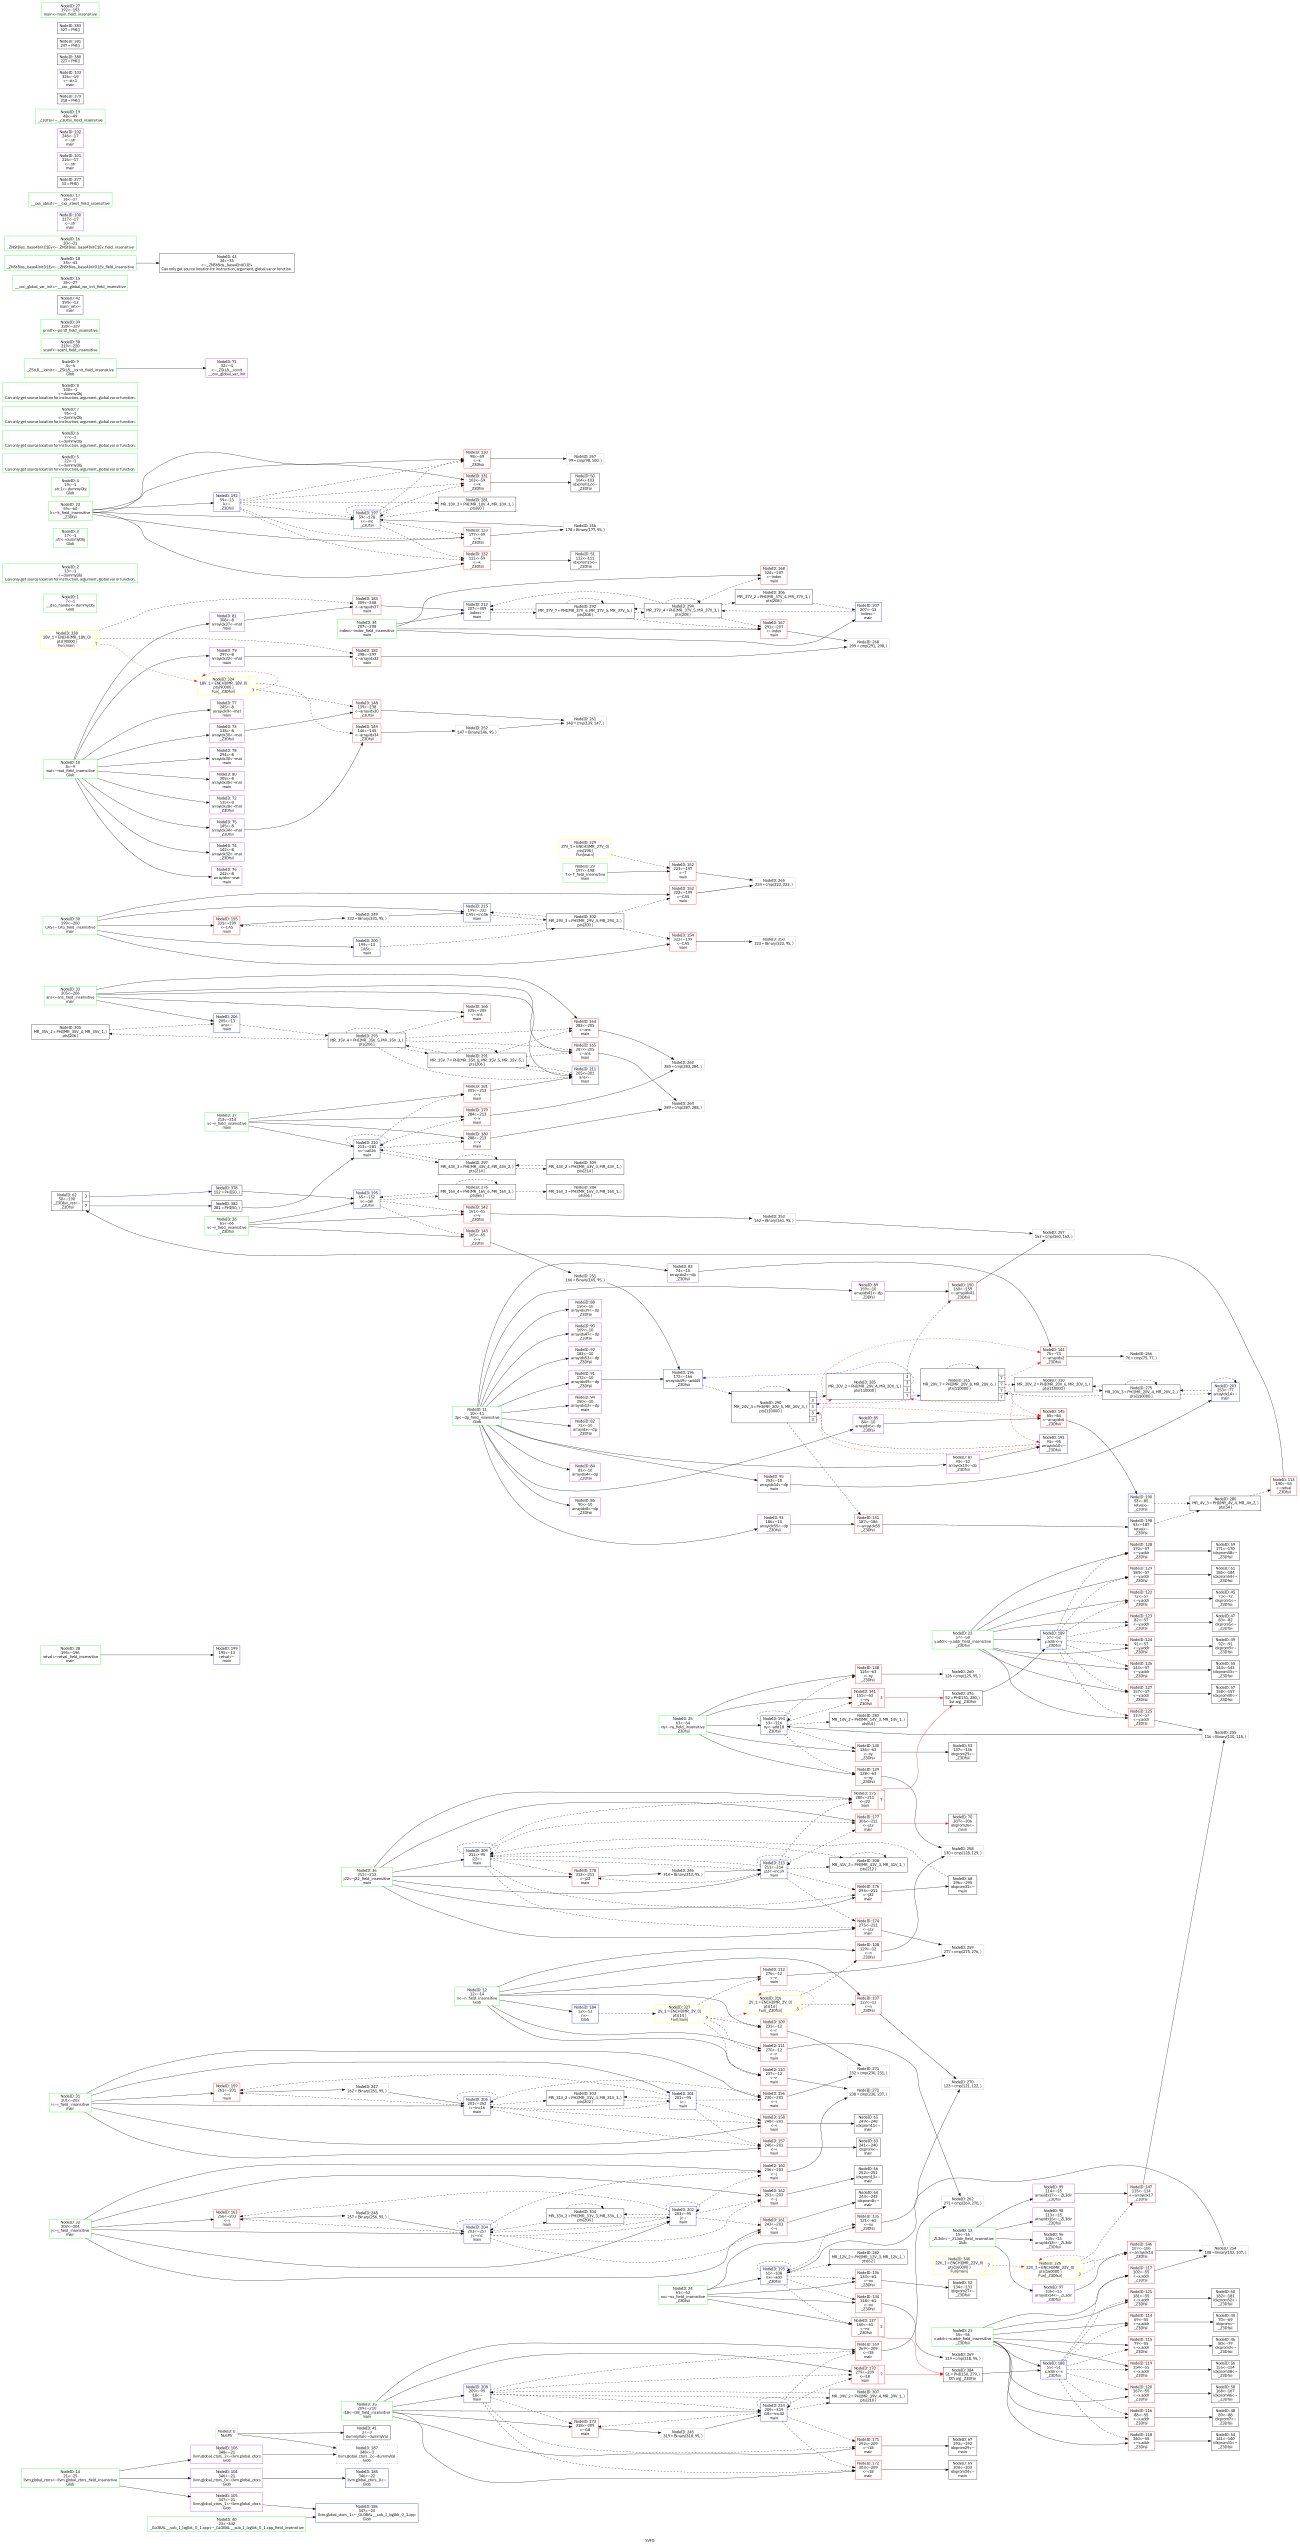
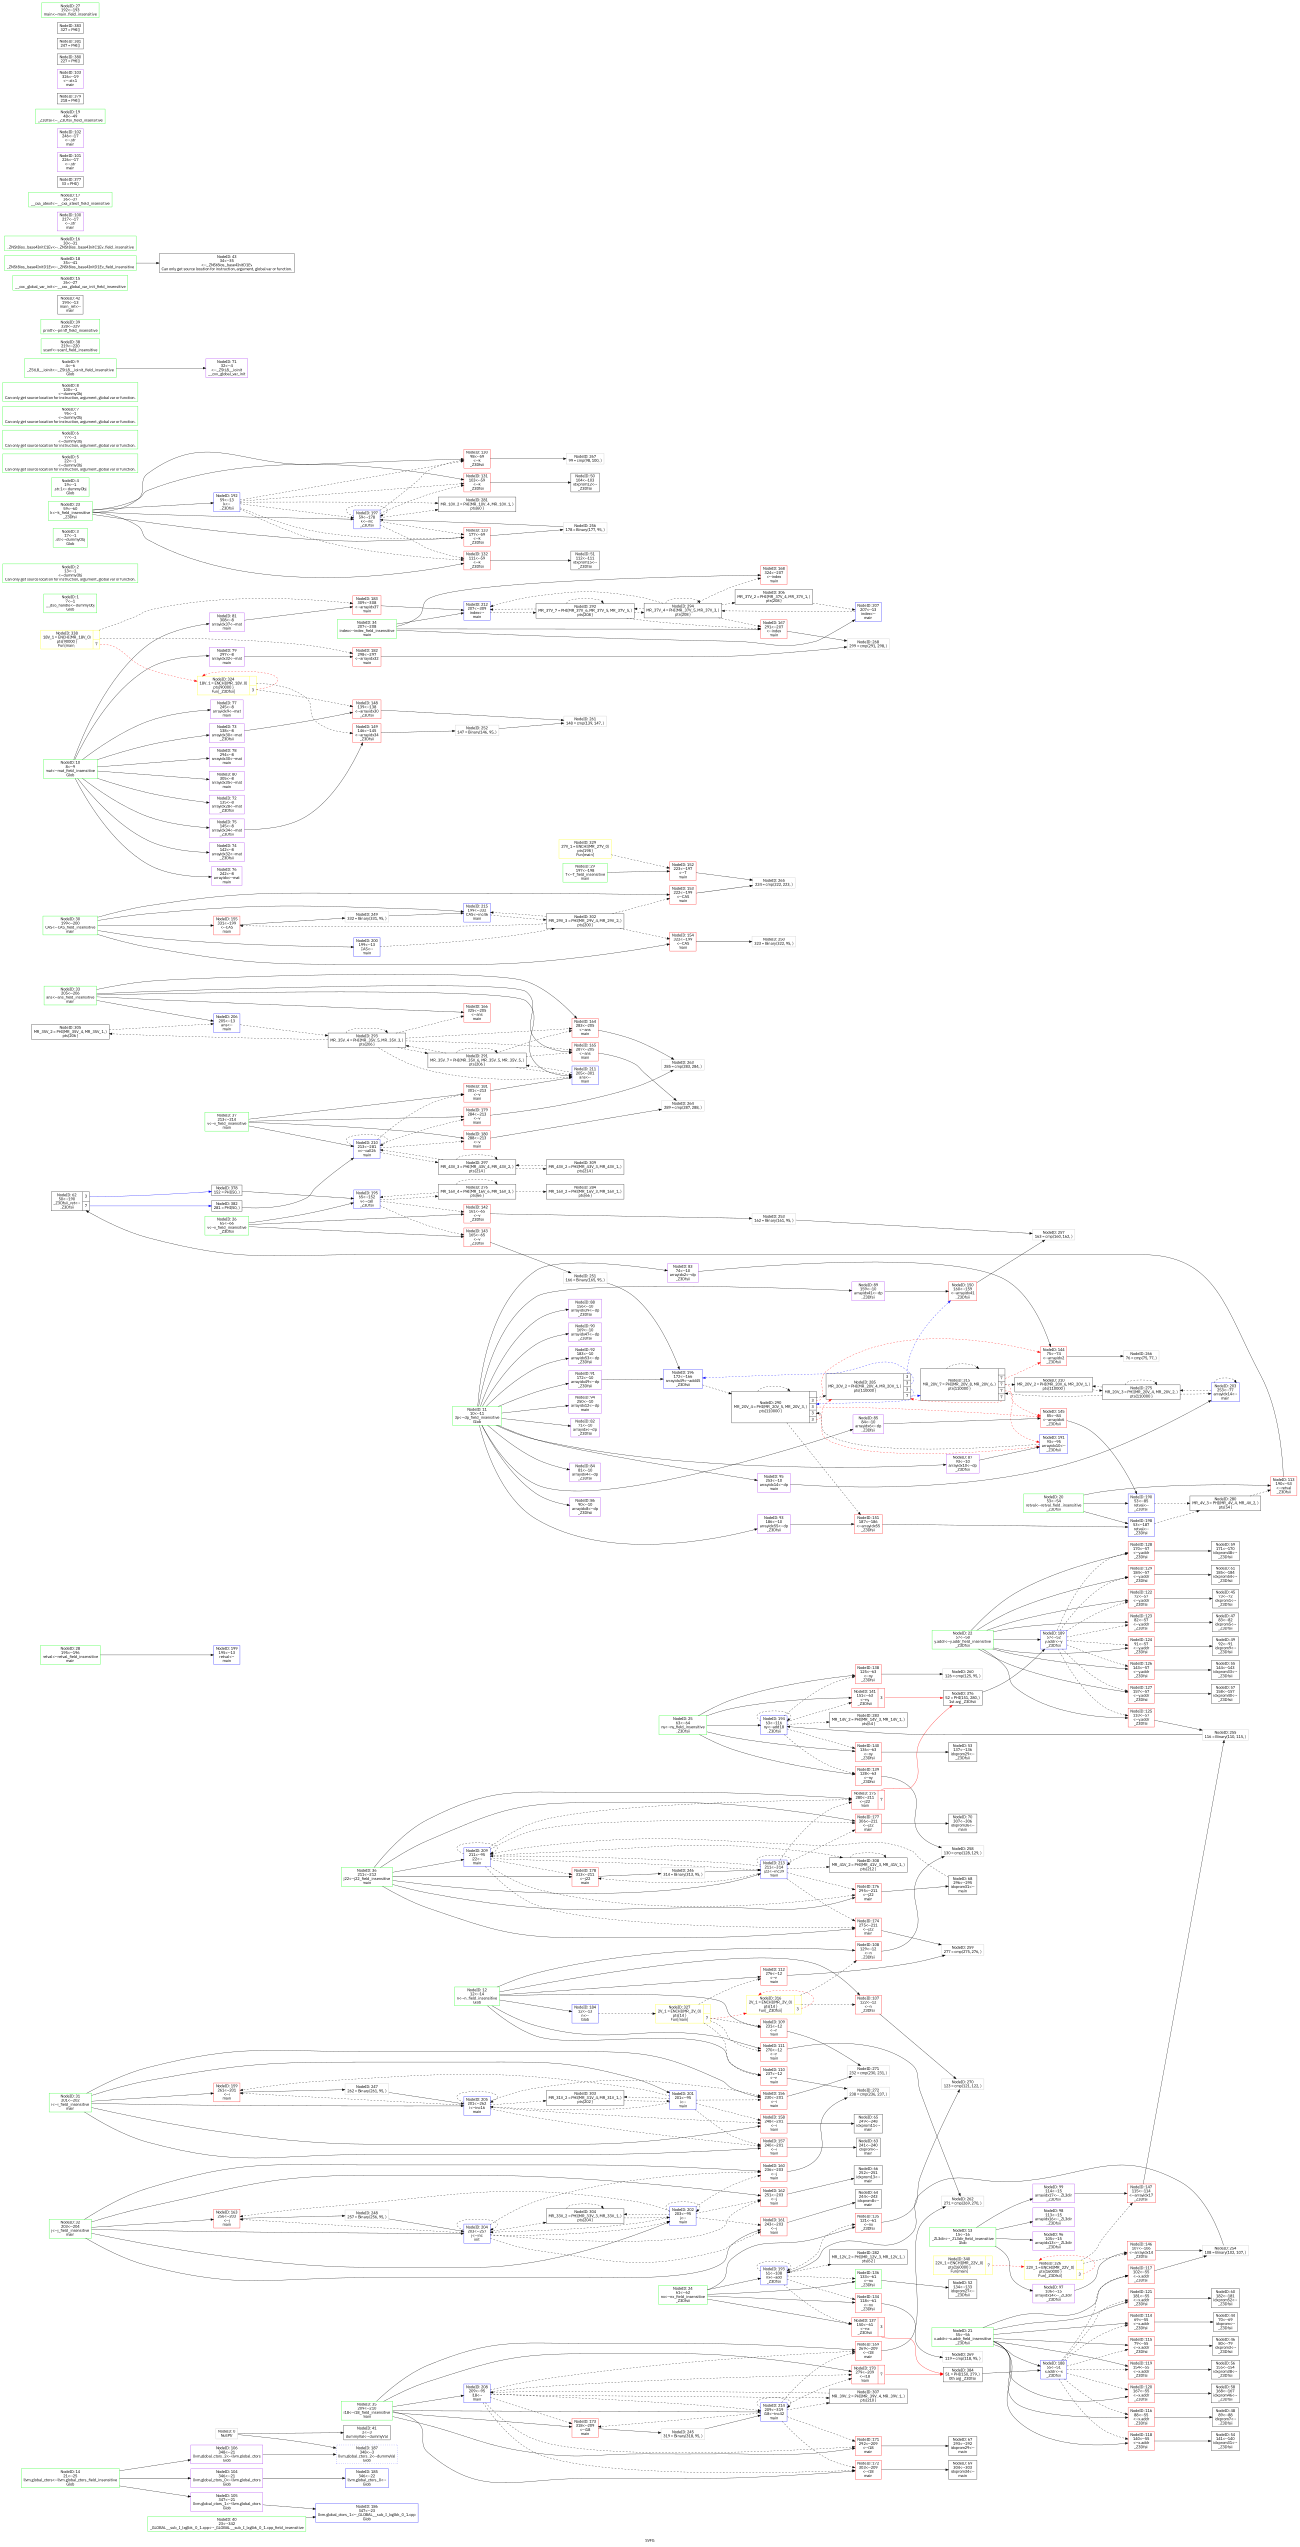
node "NodeID: 20": added
edge "NodeID: 177" -> "NodeID: 70": color red -> black
node "NodeID: 204": text "main" -> "init"
node "NodeID: 136": color red -> green
